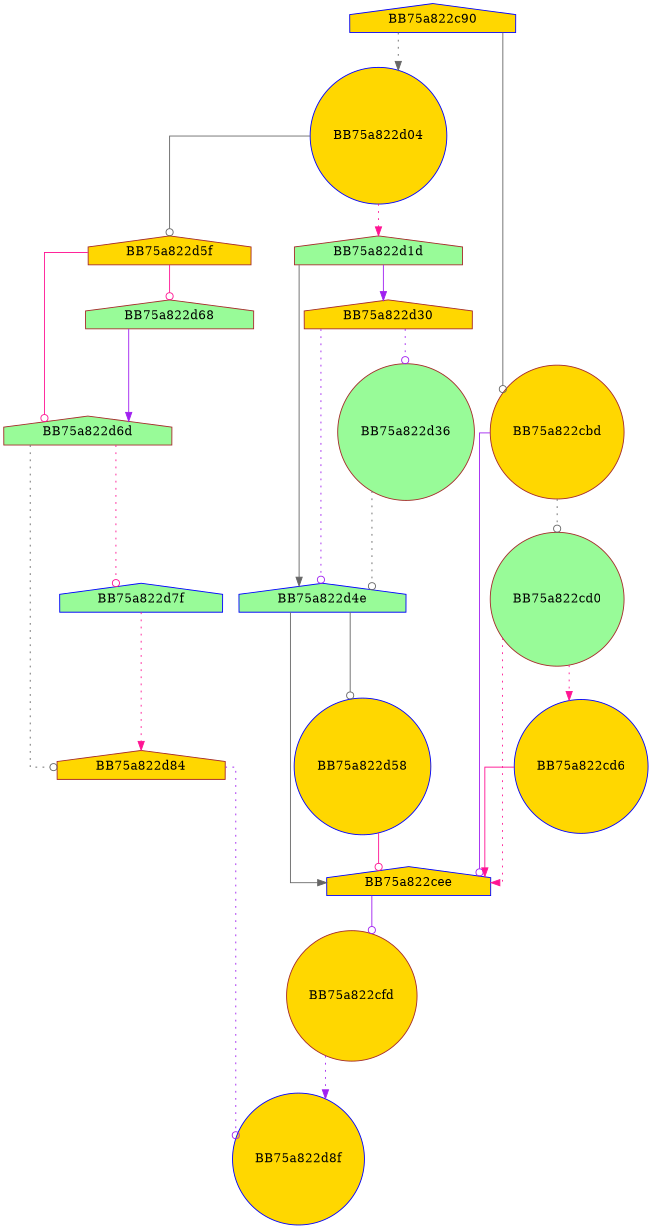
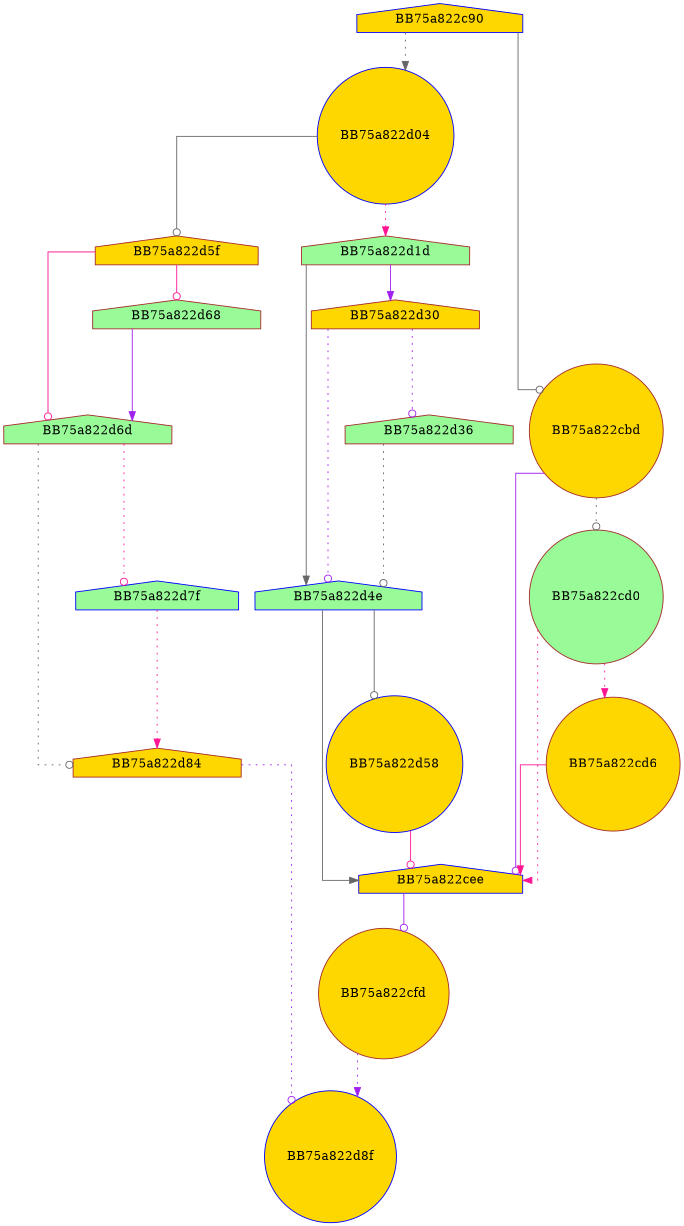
node "BB75a822d36": shape circle -> house
node "BB75a822cd6": color blue -> brown
